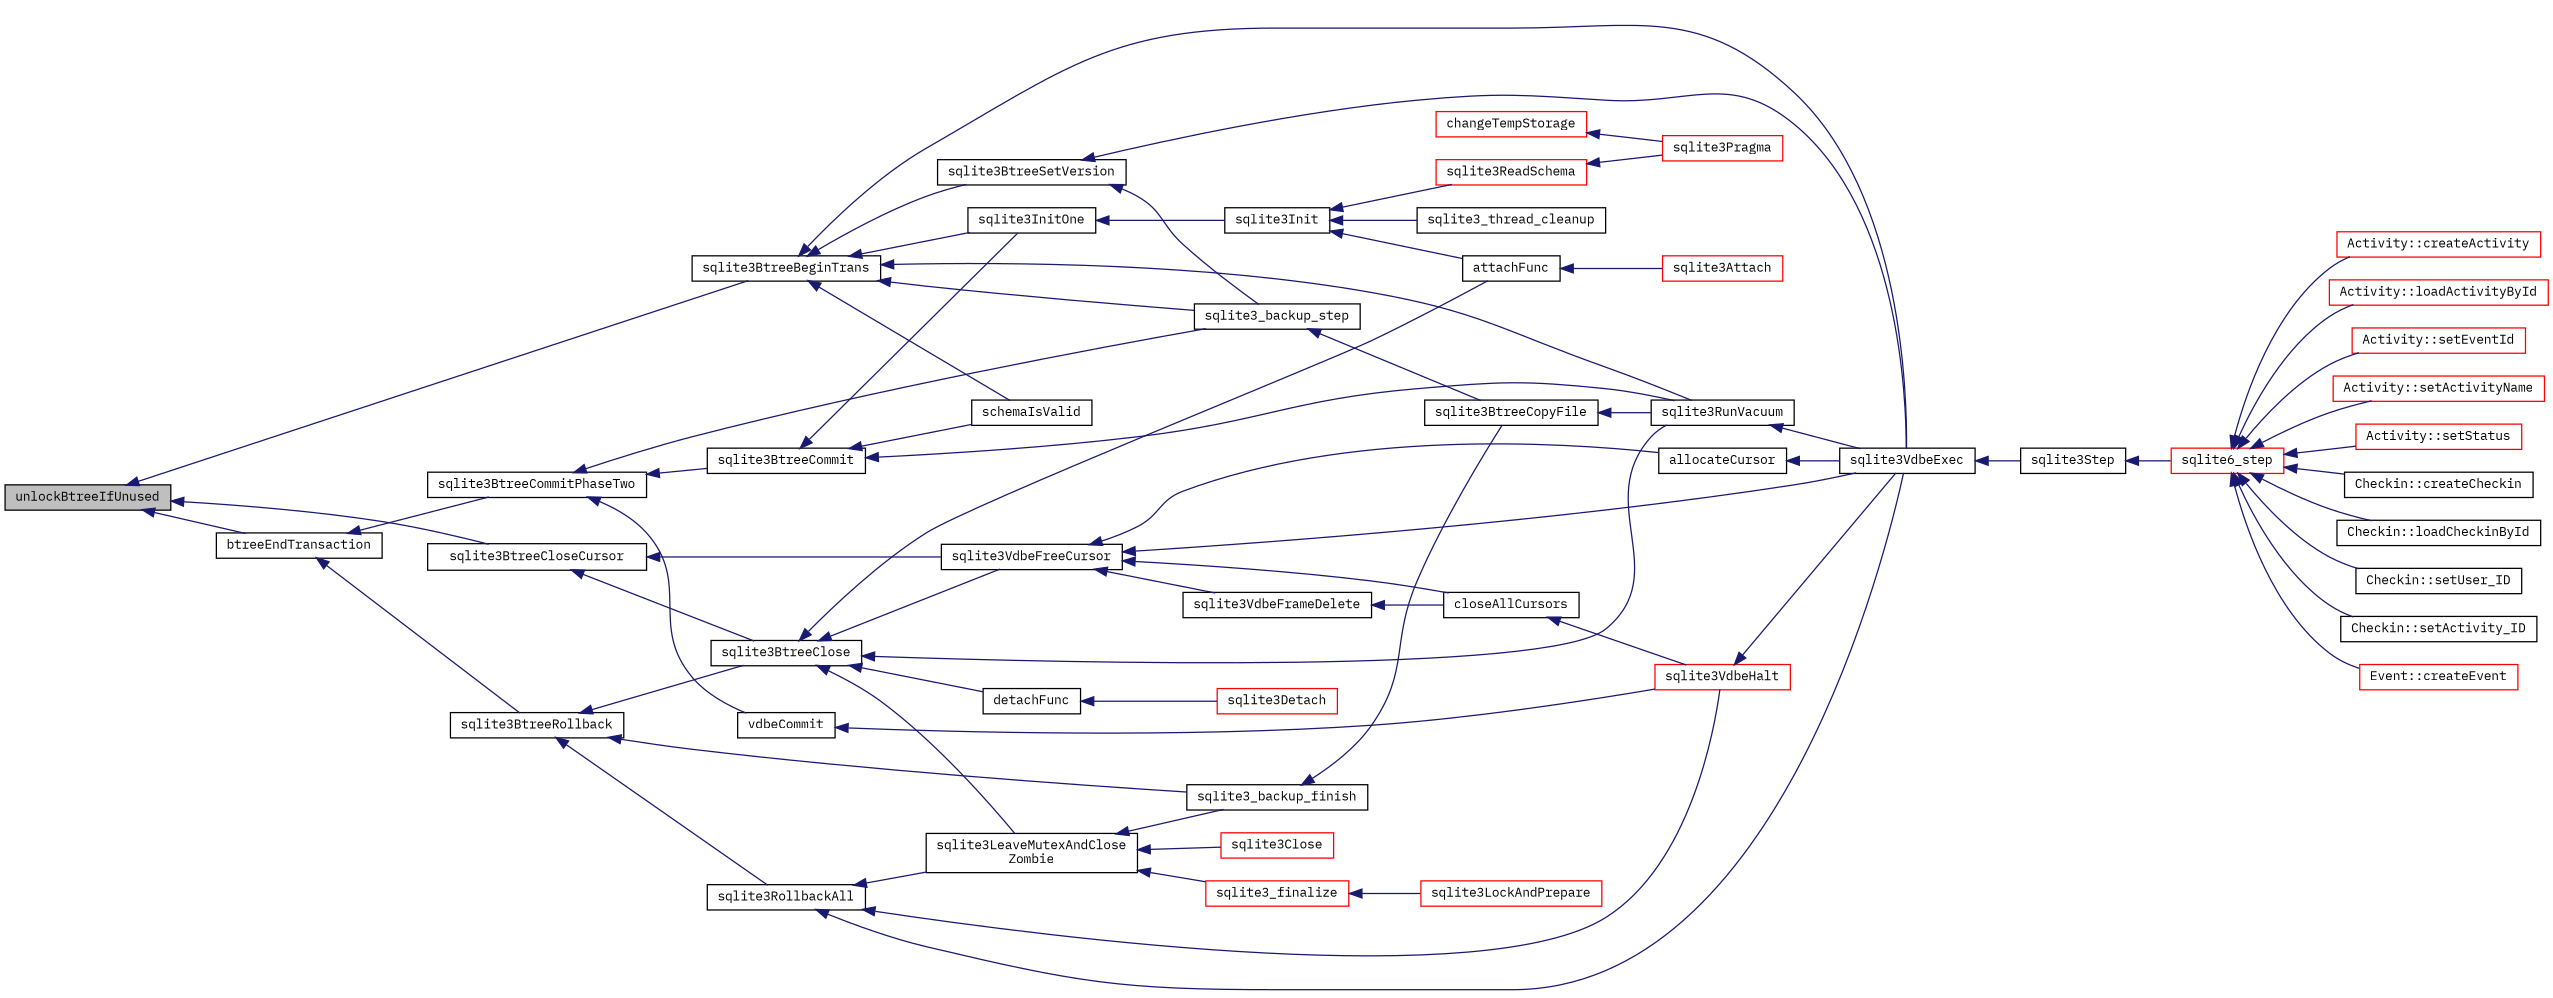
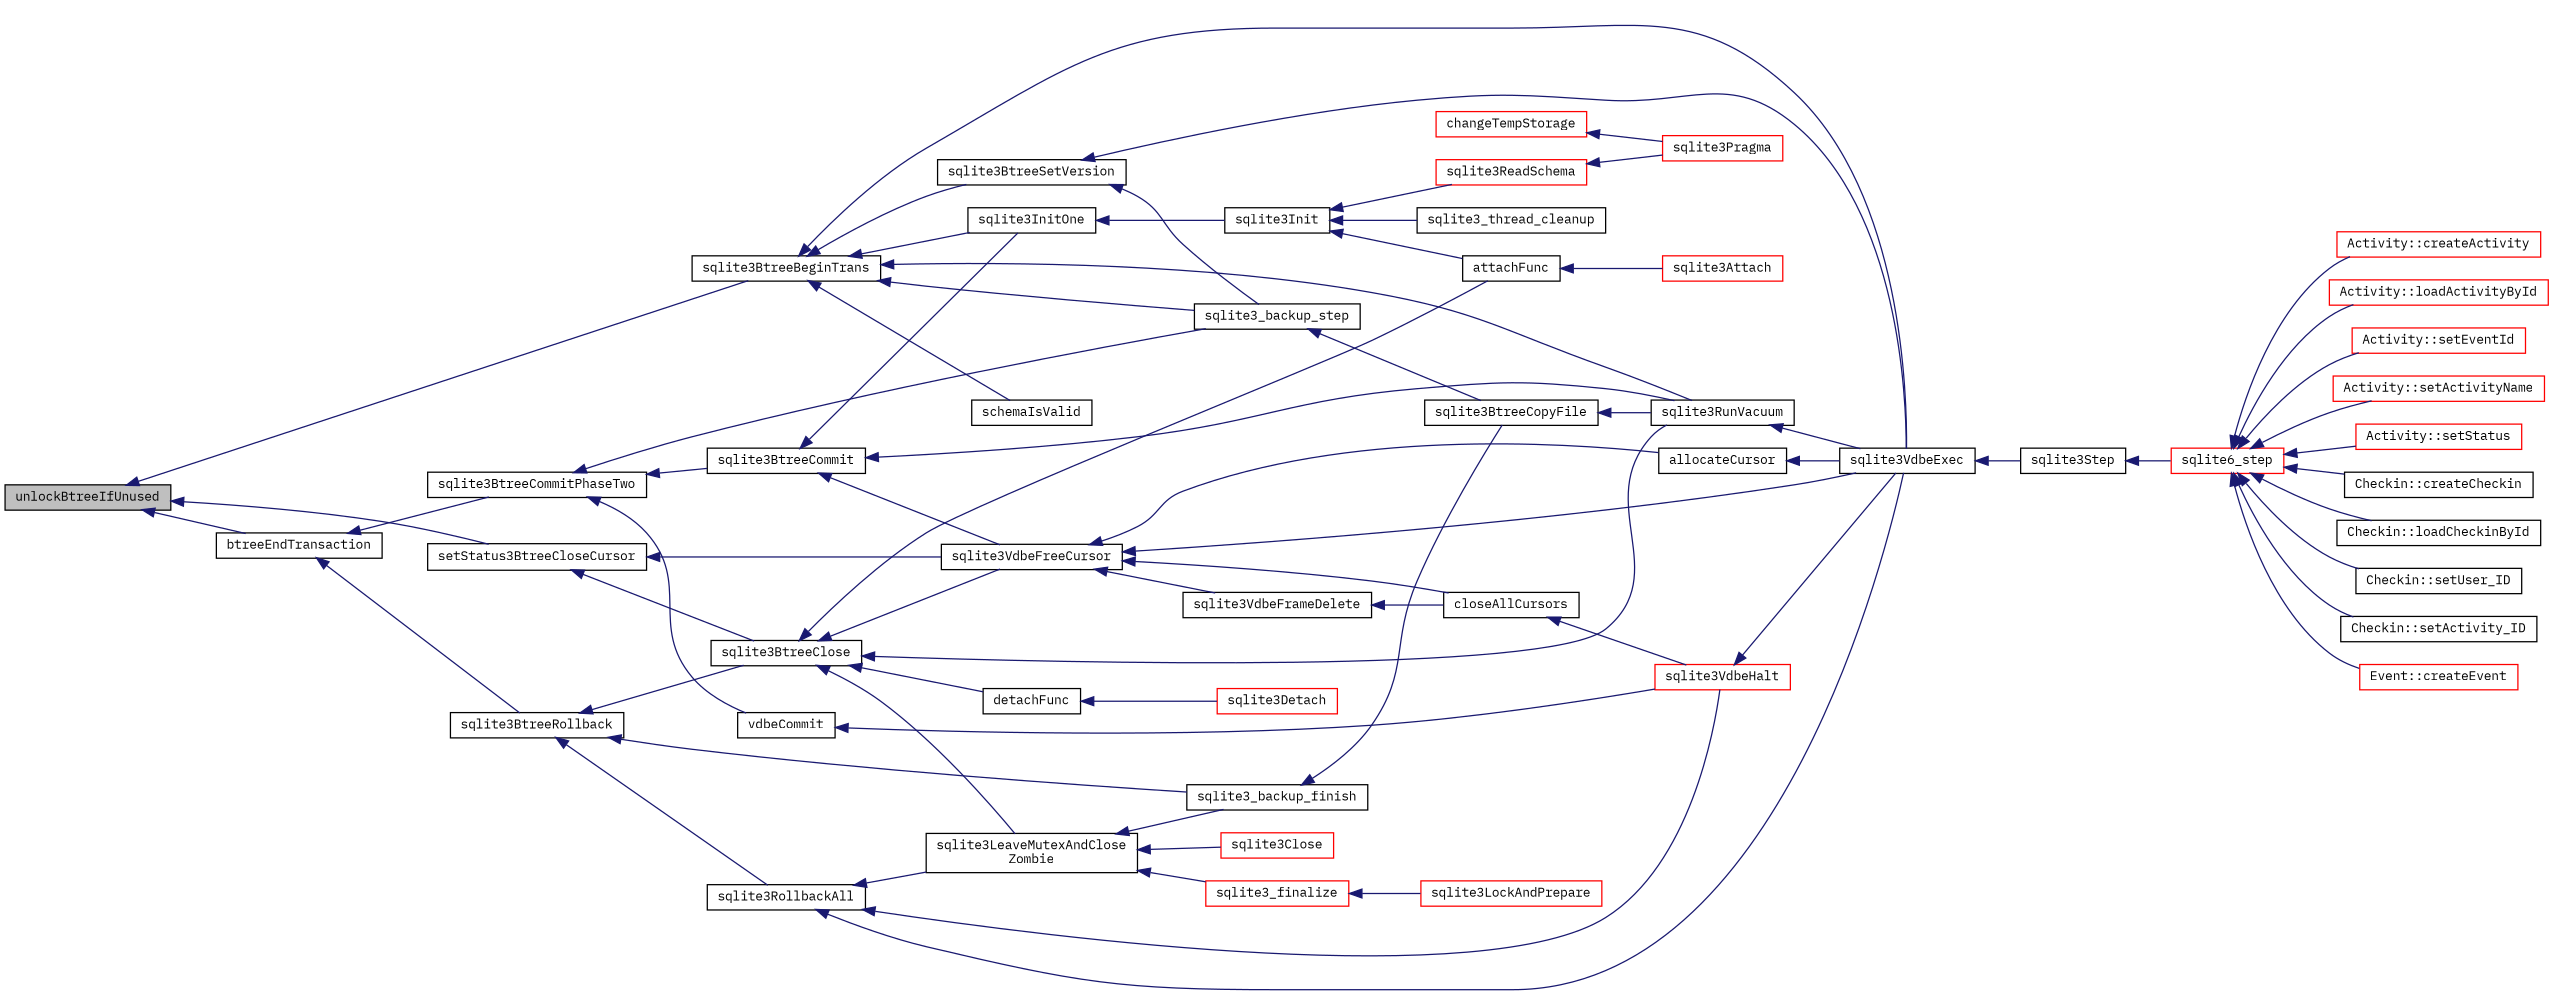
edge "schemaIsValid" -> "sqlite3BtreeCommit": now "sqlite3VdbeFreeCursor" -> "sqlite3BtreeCommit"
node "sqlite3BtreeCloseCursor": label "sqlite3BtreeCloseCursor" -> "setStatus3BtreeCloseCursor"
